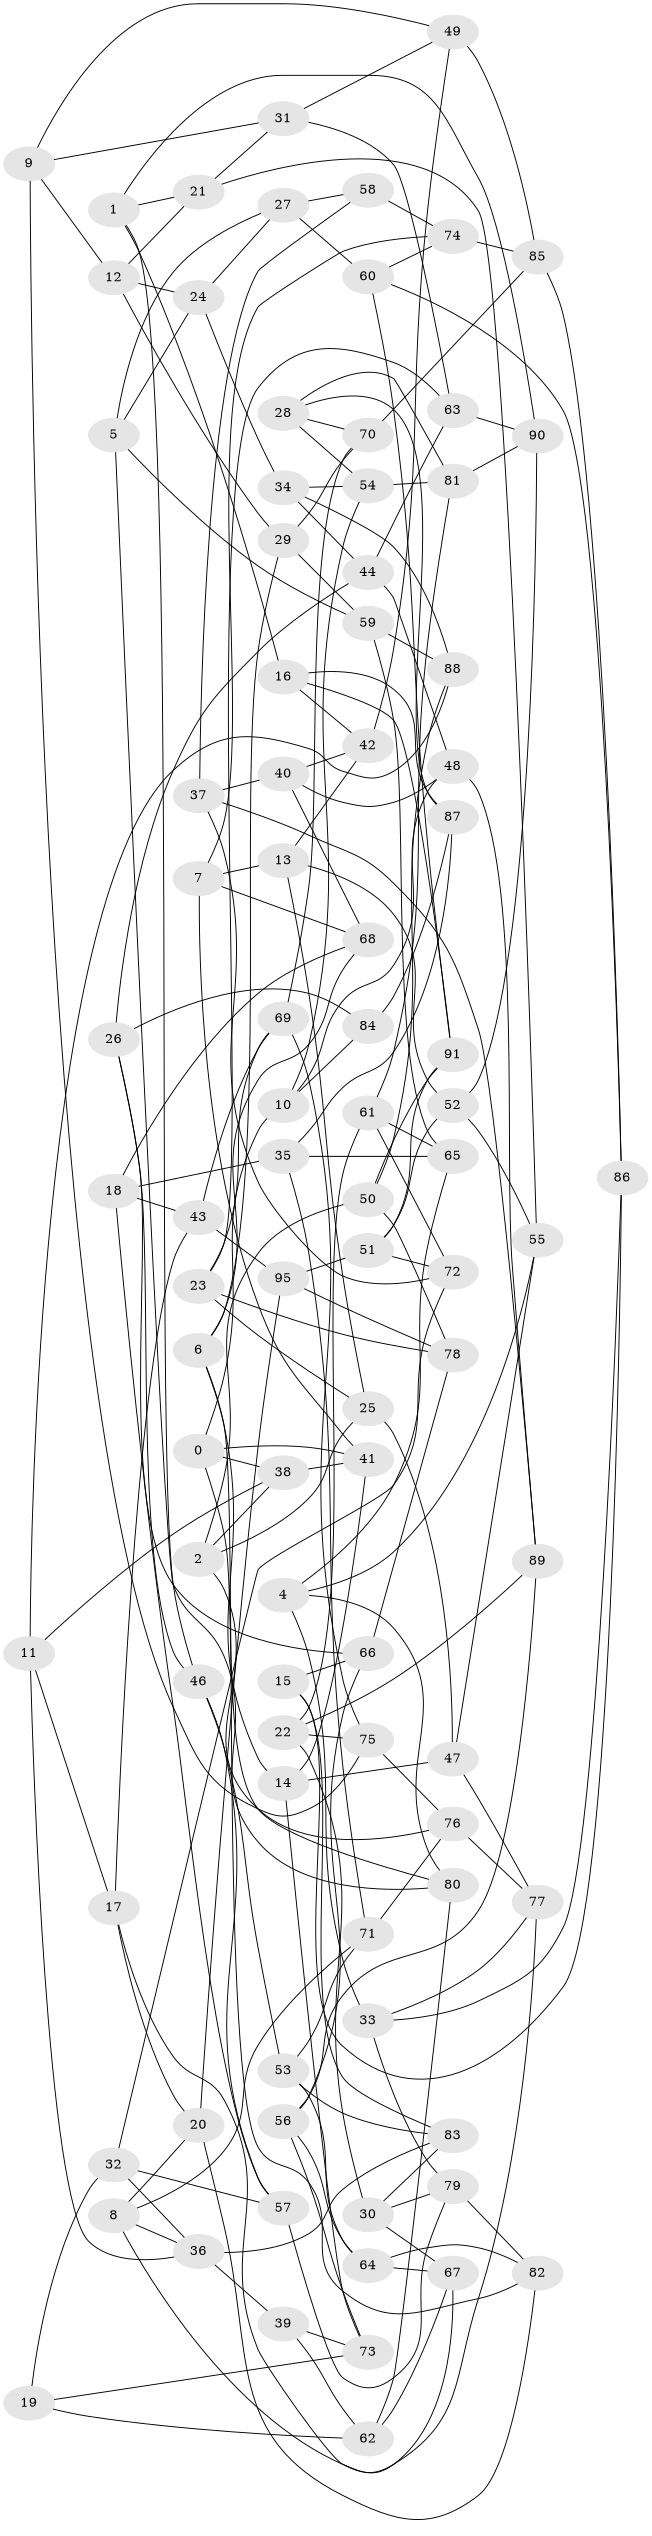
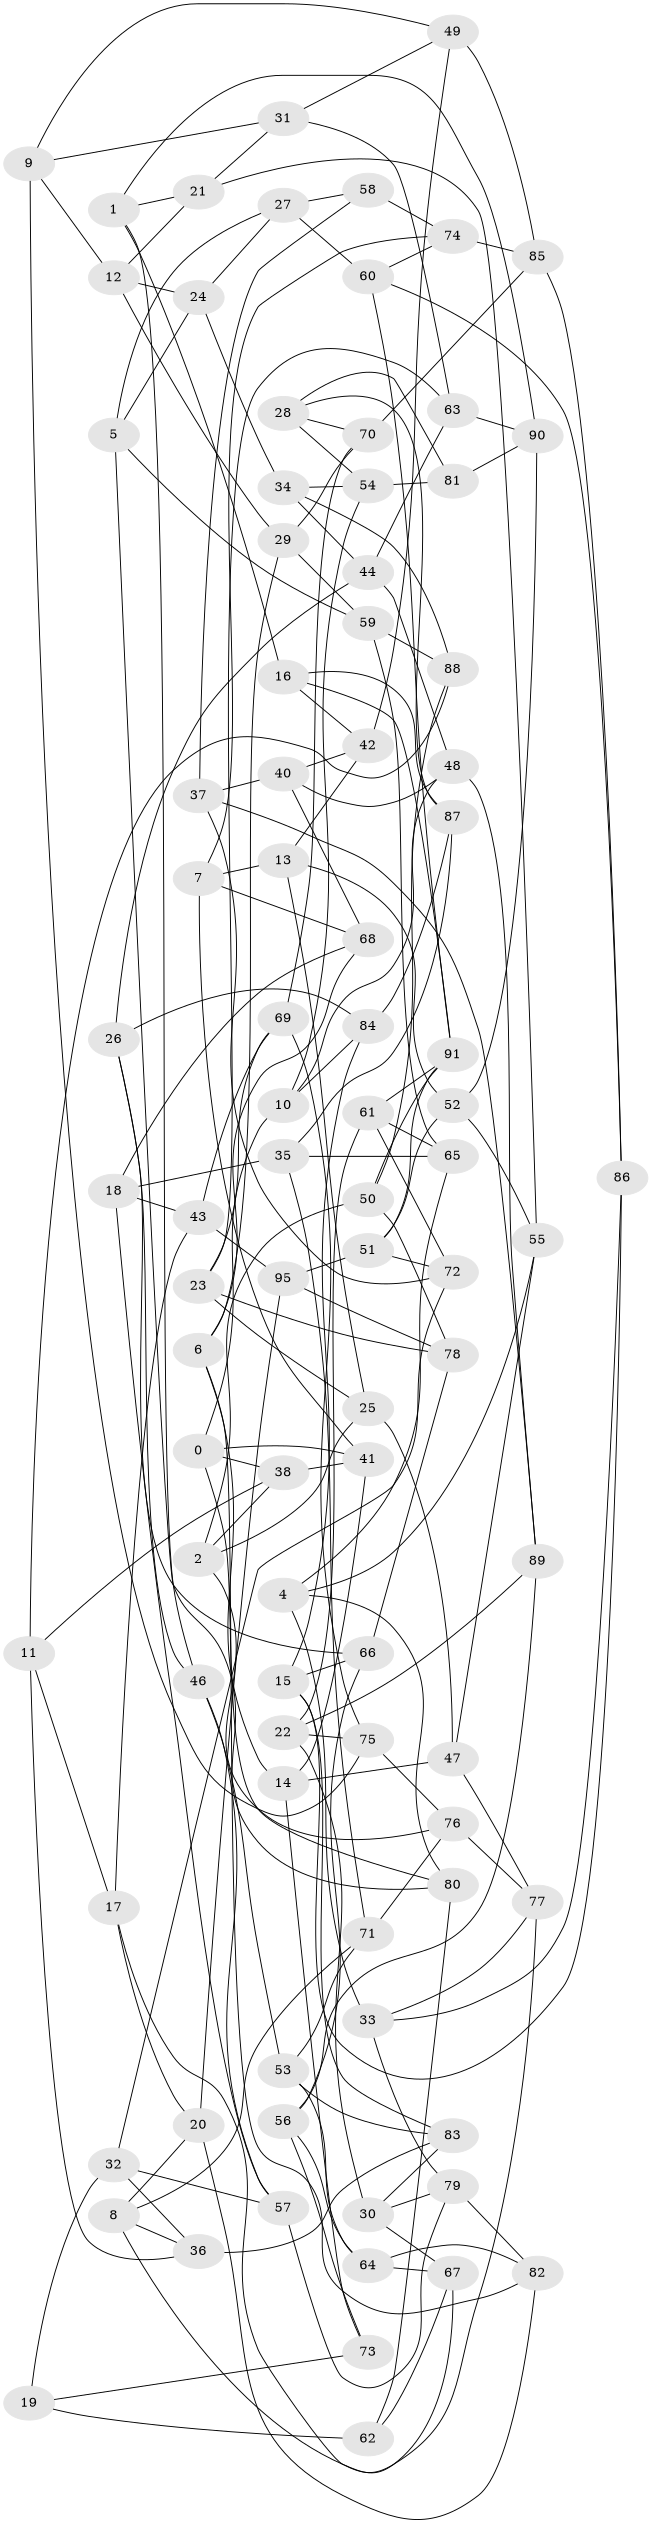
edge "81" -- "61": now "91" -- "61"
edge "84" -- "15": added
node "39": removed
